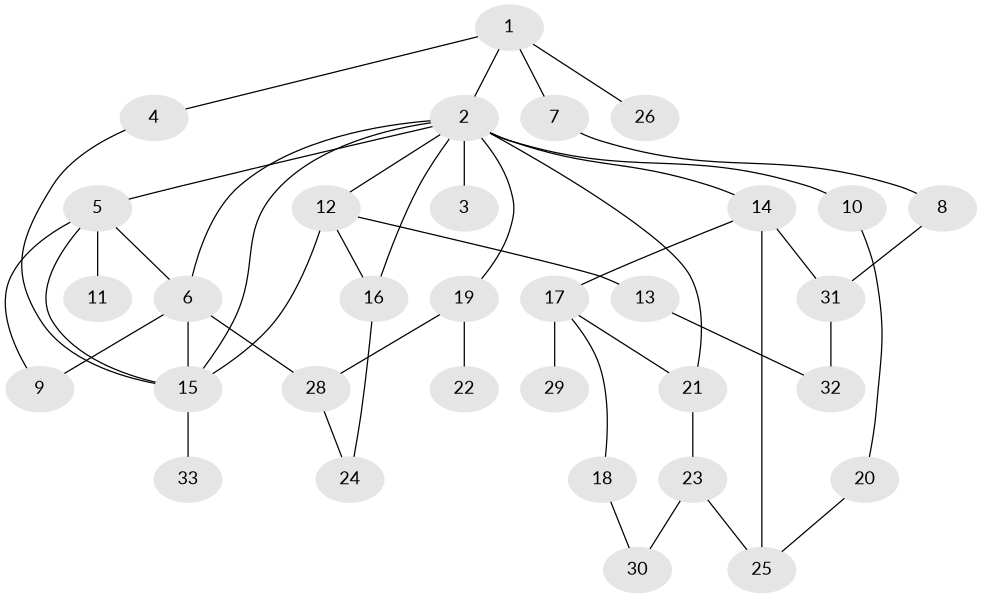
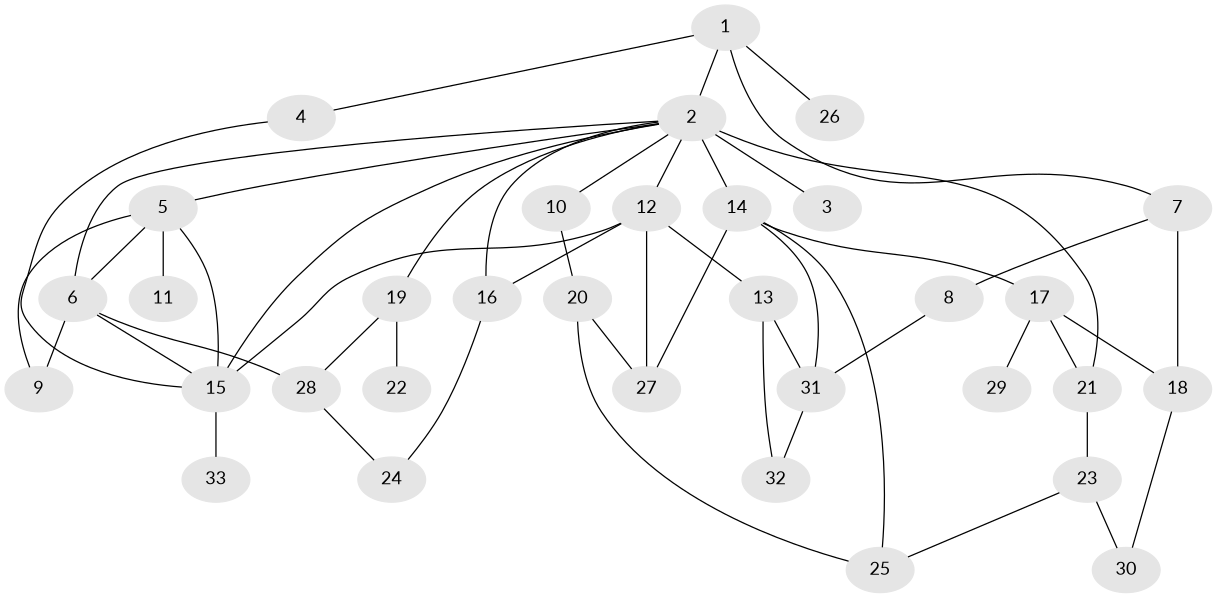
edge "7" -- "18": added
edge "13" -- "31": added
node "27": added
